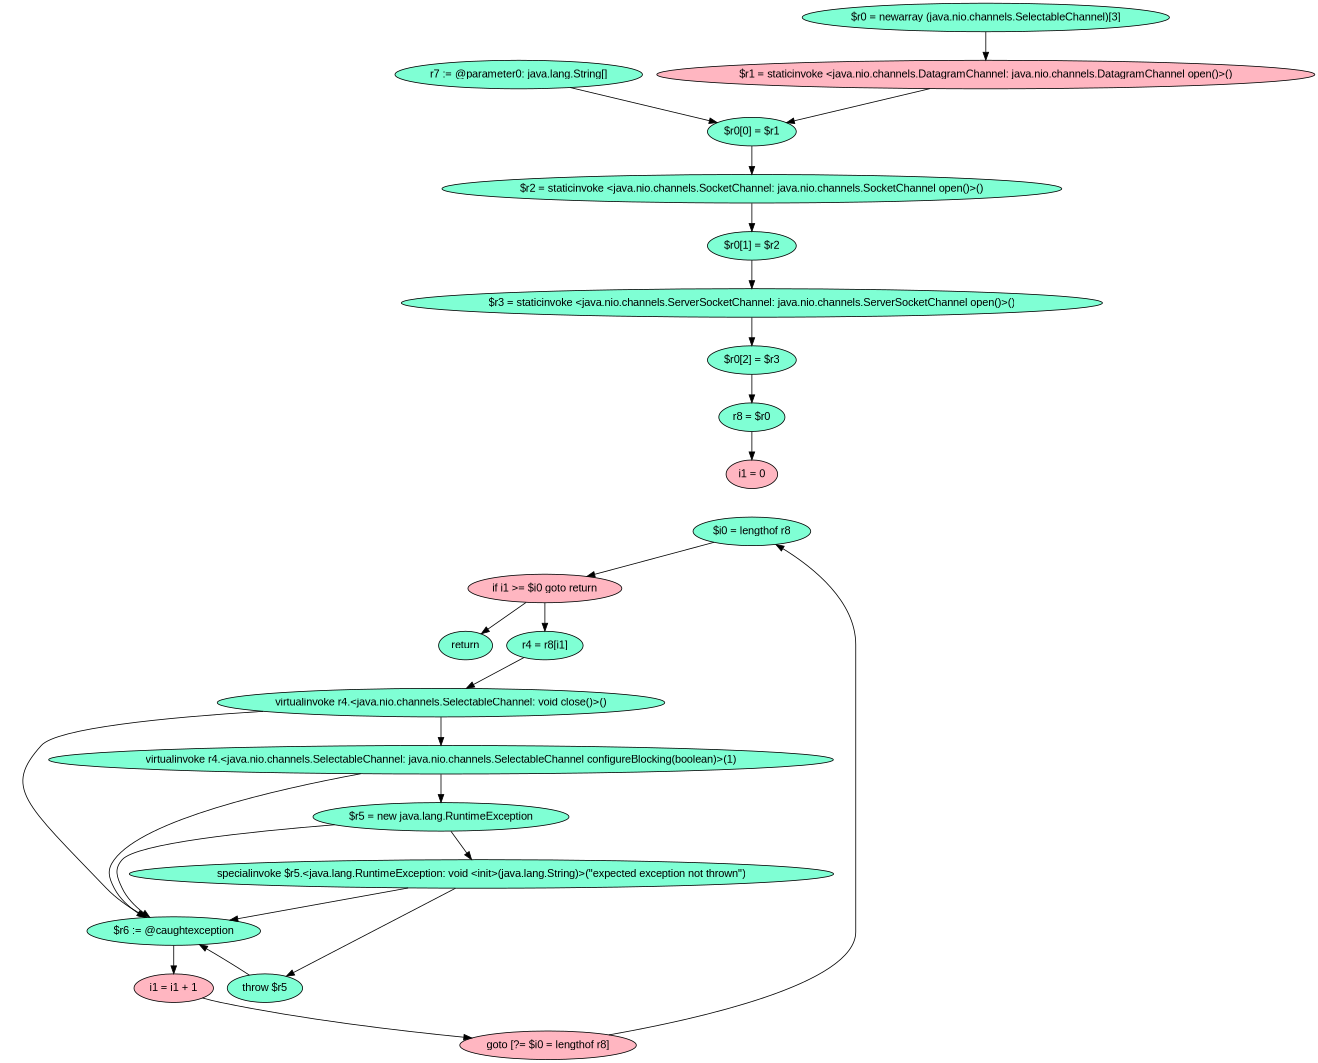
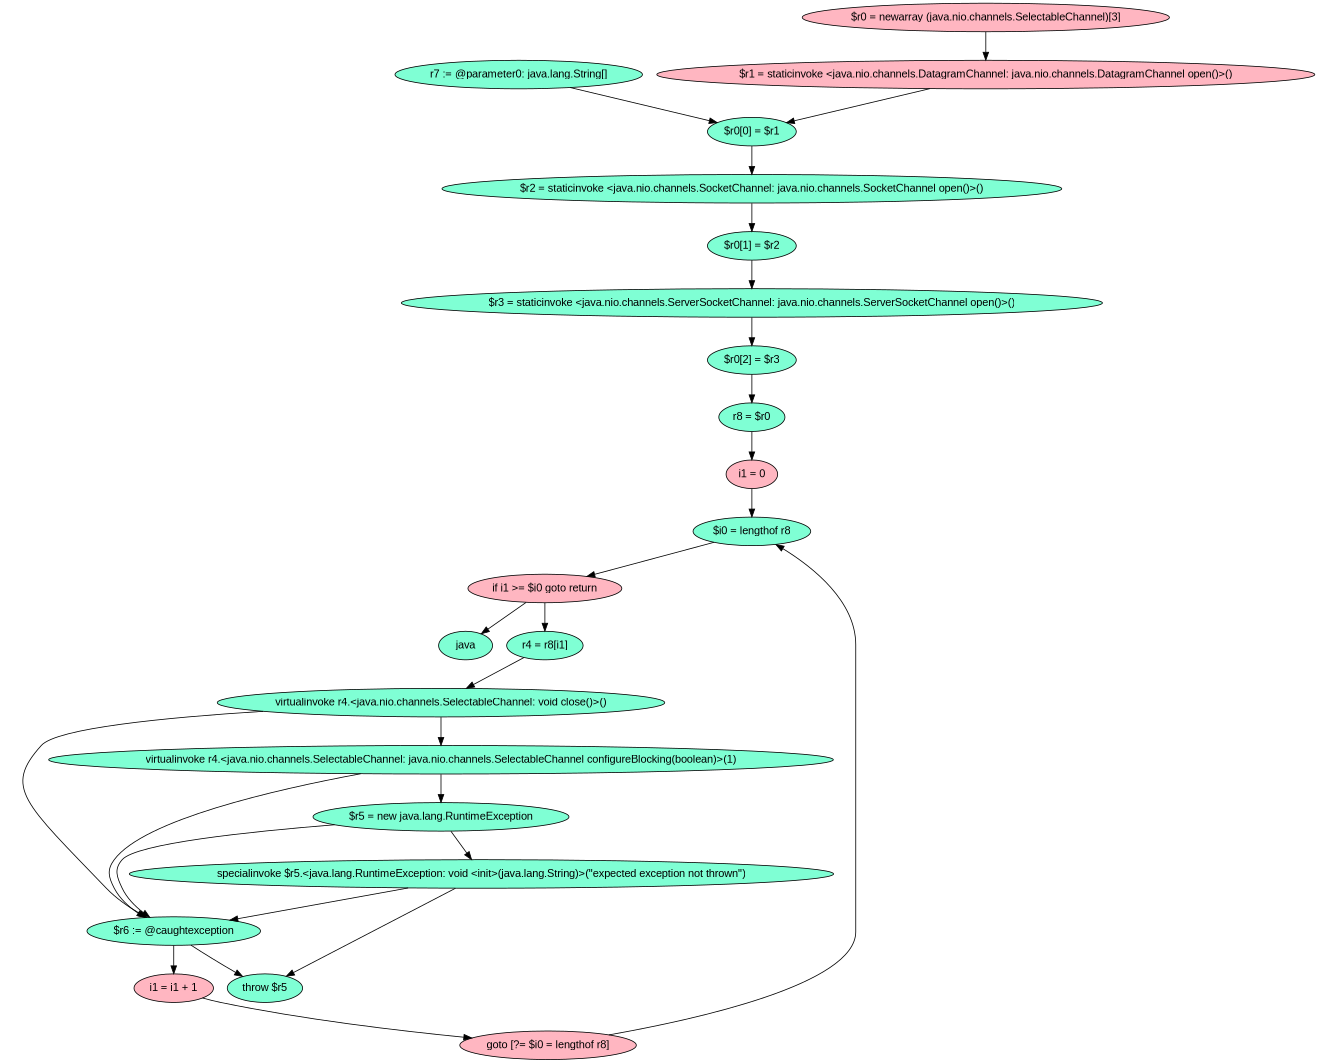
node "$r0 = newarray (java.nio.channels.SelectableChannel)[3]": fillcolor aquamarine -> lightpink
edge "i1 = 0" -> "$i0 = lengthof r8": added
node "return": label "return" -> "java"
edge "throw $r5" -> "$r6 := @caughtexception": reversed
